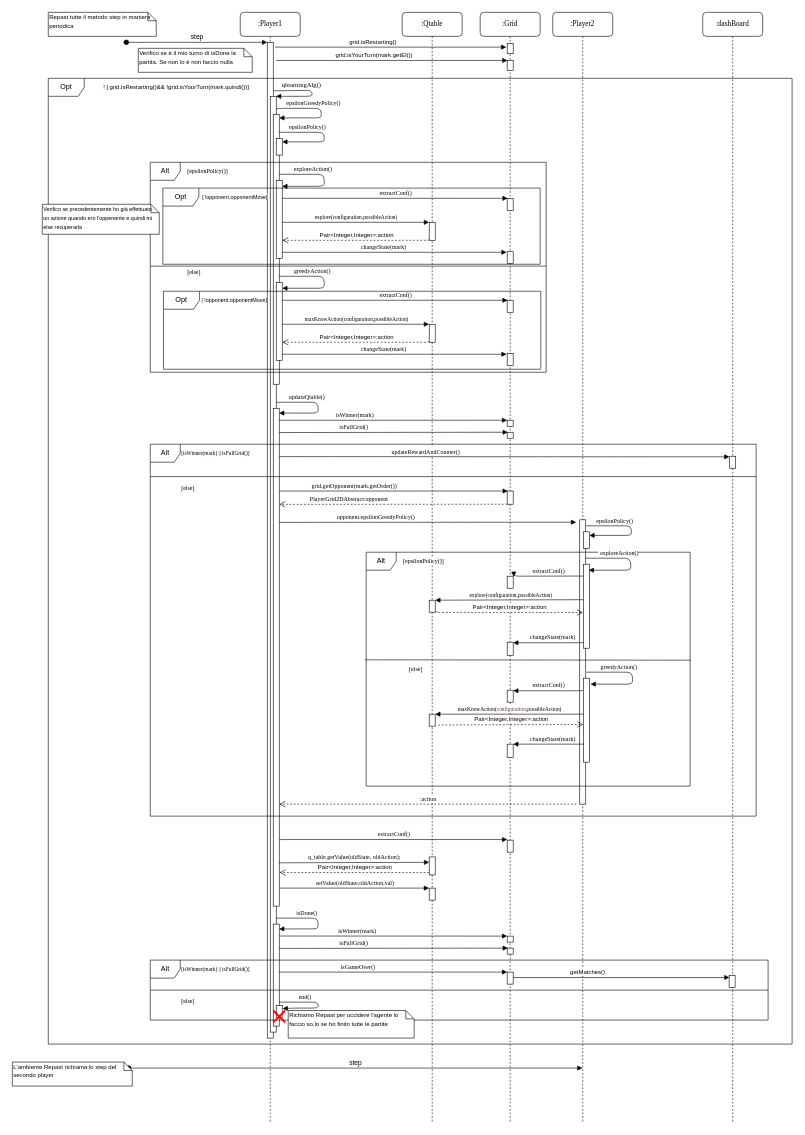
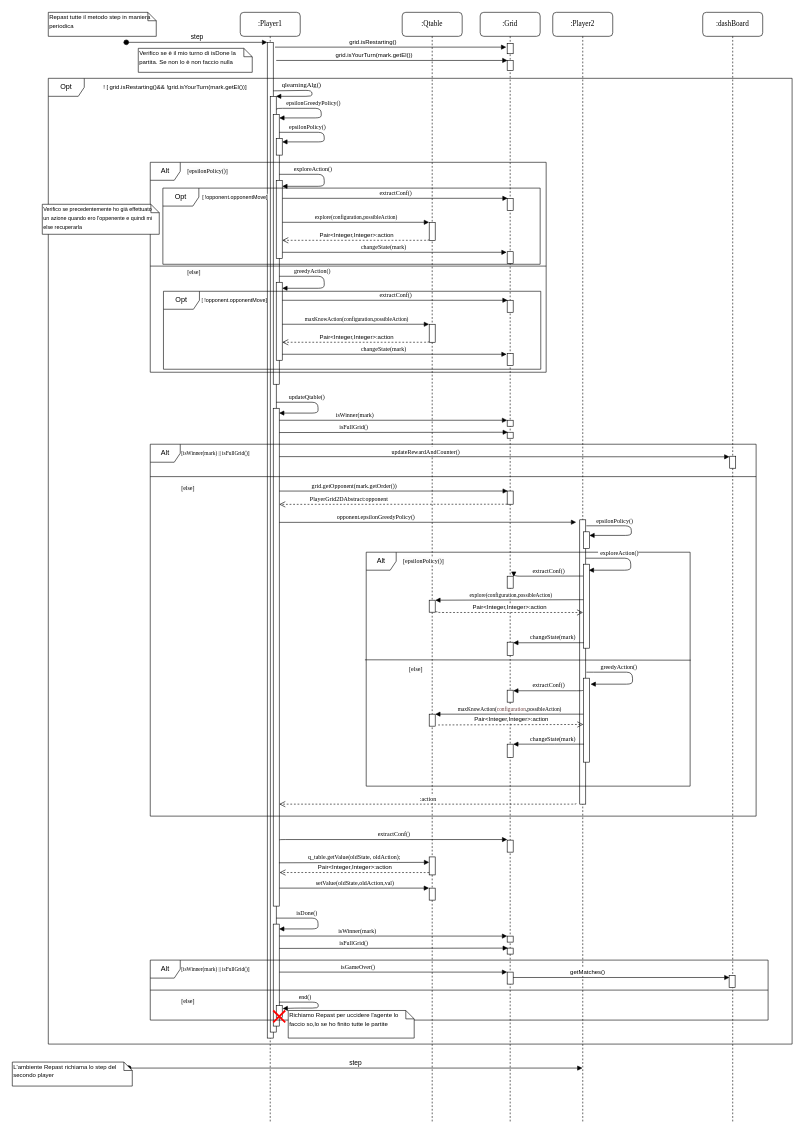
node "! [grid.isRestarting()&& !grid.isYourTurn(mark.quindi())]": label "! [grid.isRestarting()&& !grid.isYourTurn(mark.quindi())]" -> "! [grid.isRestarting()&& !grid.isYourTurn(mark.getEl())]"
